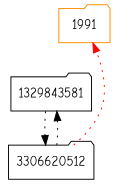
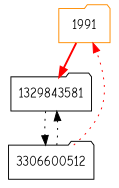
edge "1991" -> "1329843581": added
node "3306620512": label "3306620512" -> "3306600512"
